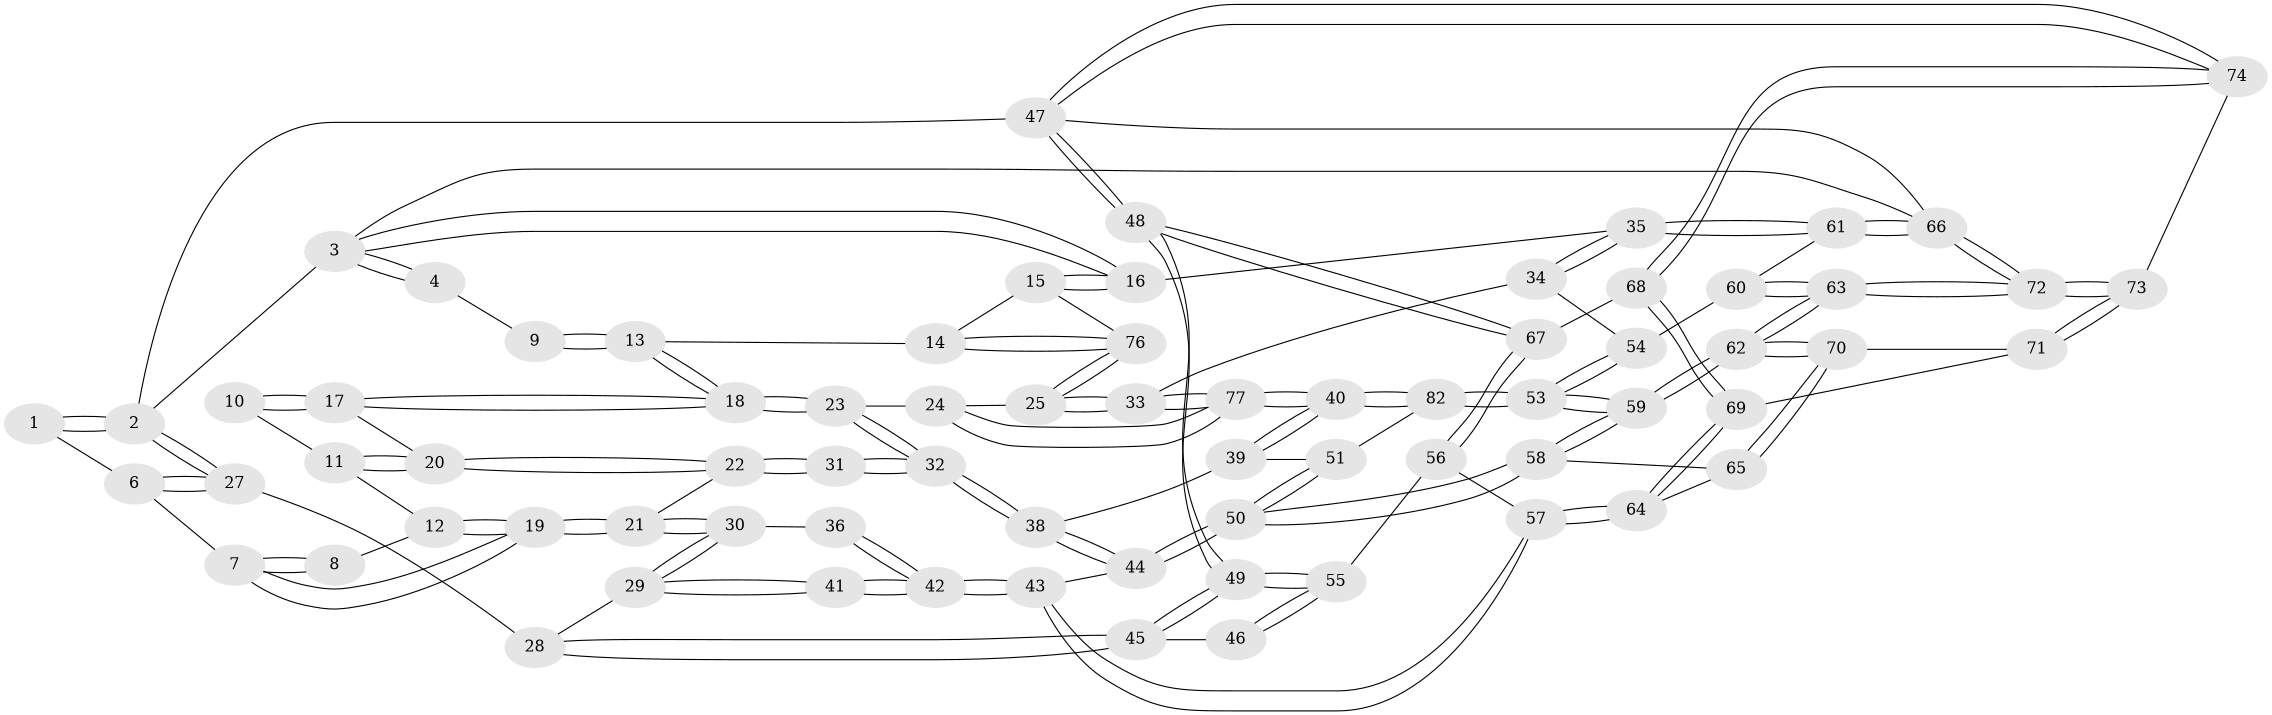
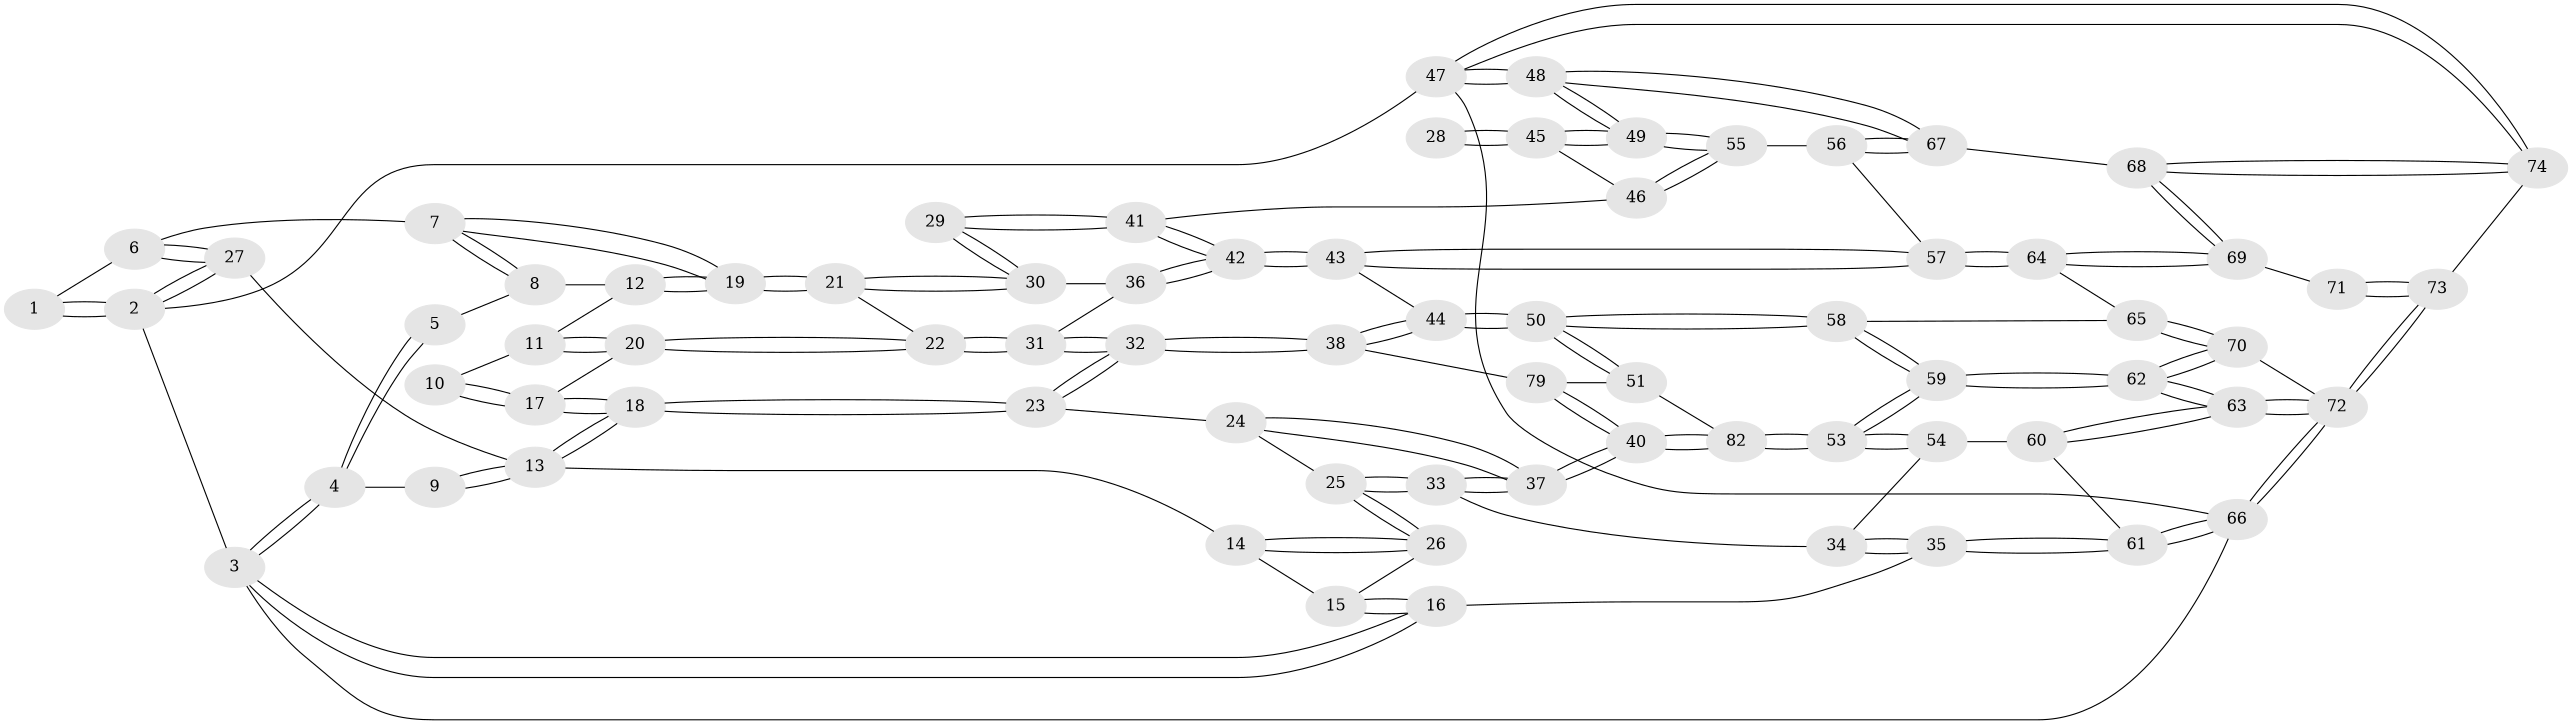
edge "46" -- "41": added
edge "36" -- "31": added
node "5": added
node "76": label "76" -> "26"
edge "70" -- "71": now "70" -- "72"
node "77": label "77" -> "37"
node "39": label "39" -> "79"
edge "27" -- "28": now "27" -- "13"
edge "29" -- "28": removed
